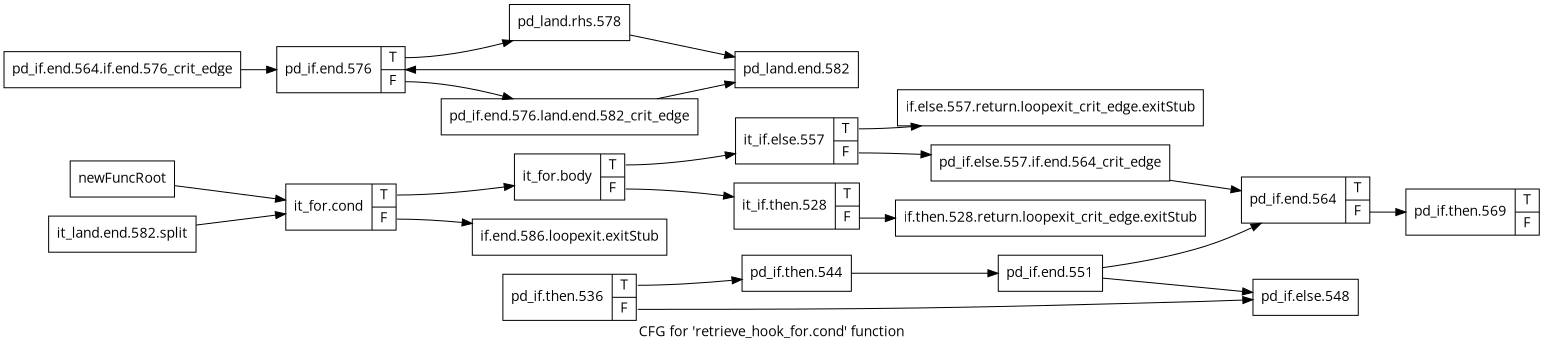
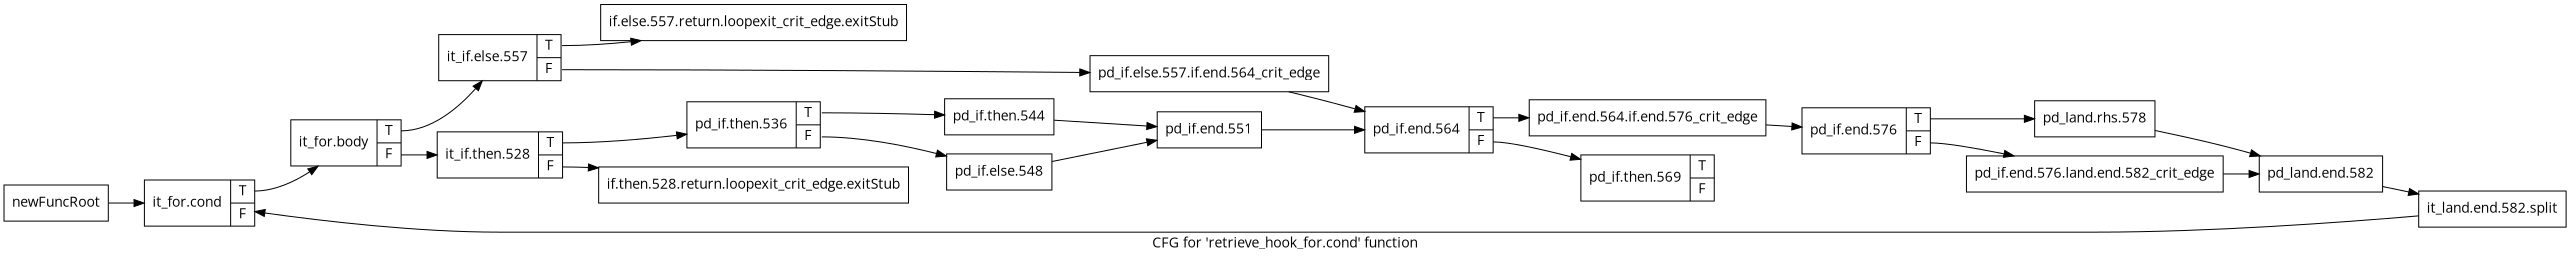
edge "pd_land.end.582" -> "pd_if.end.576": now "pd_land.end.582" -> "it_land.end.582.split"
edge "pd_if.end.564" -> "pd_if.end.564.if.end.576_crit_edge": added
edge "it_if.then.528" -> "pd_if.then.536": added
node "if.end.586.loopexit.exitStub": removed
edge "pd_if.end.551" -> "pd_if.else.548": reversed
